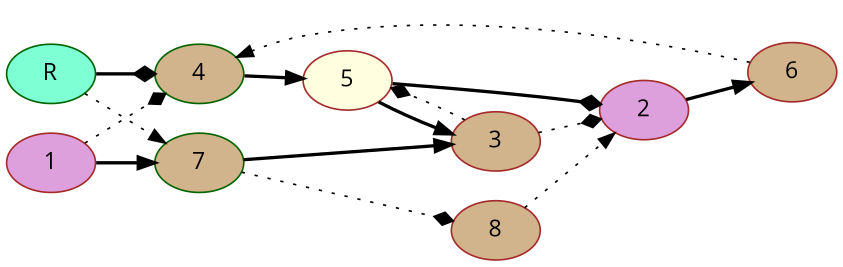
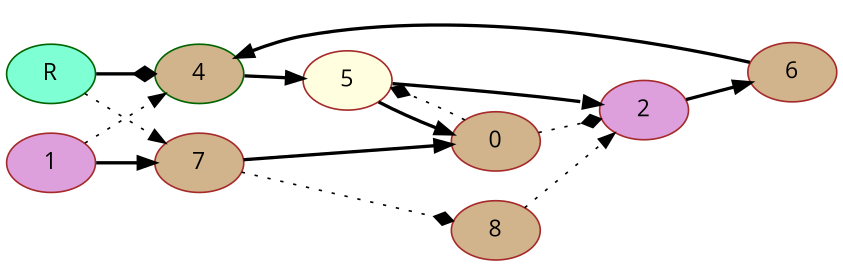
edge "6" -> "4": style dotted -> bold
edge "5" -> "2": arrowhead diamond -> normal
edge "1" -> "4": arrowhead diamond -> normal
node "3": label "3" -> "0"
node "7": color darkgreen -> brown
